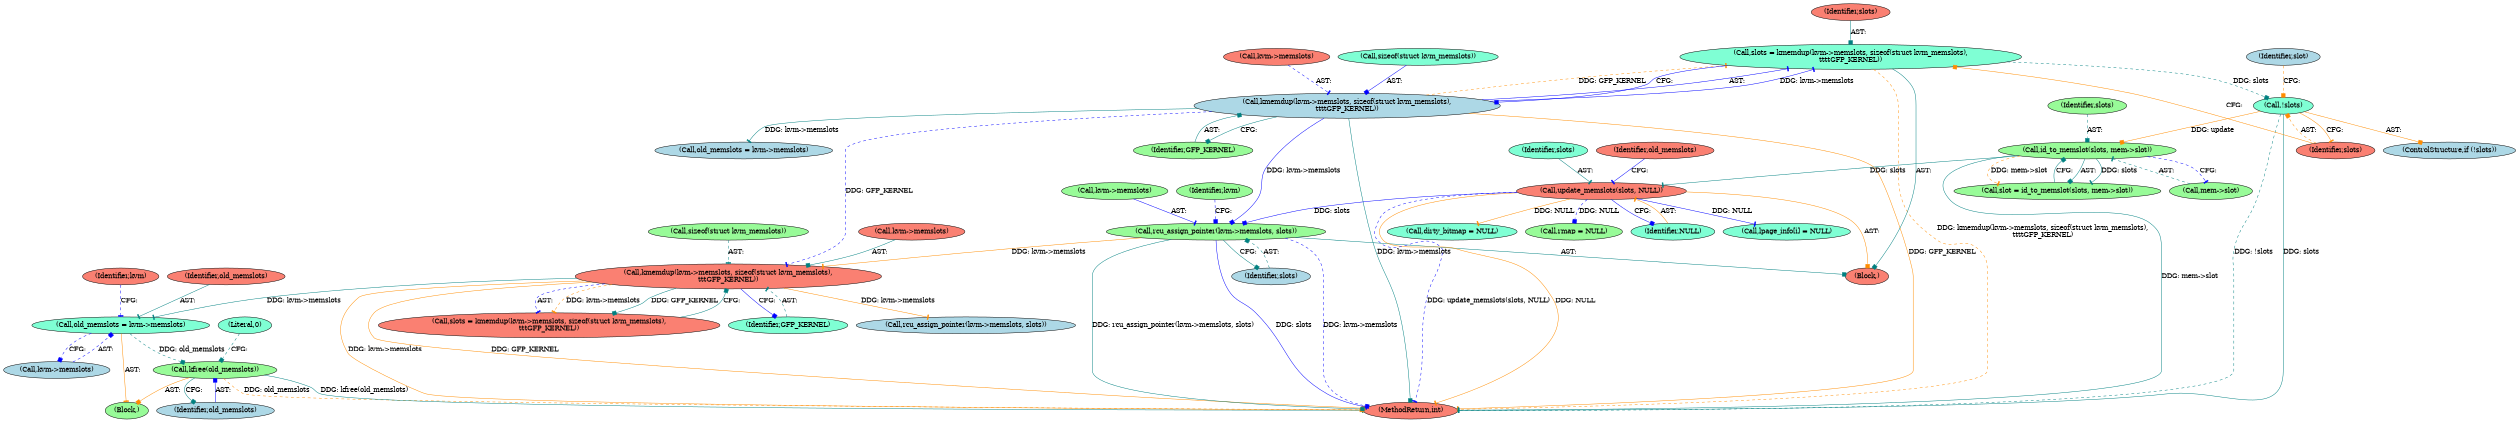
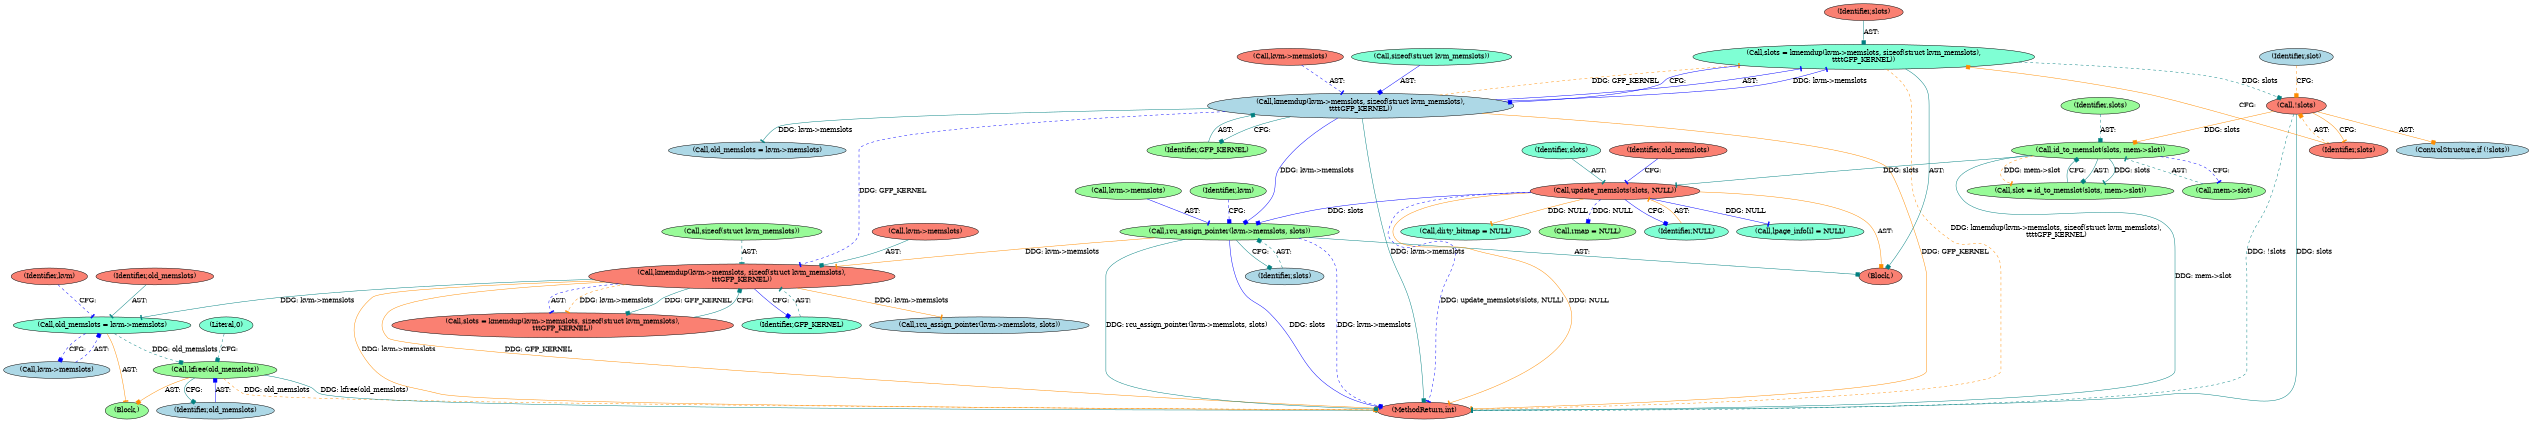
node "(Call,!slots)": fillcolor aquamarine -> salmon
edge "(Call,!slots)" -> "(Call,id_to_memslot(slots, mem->slot))": label "DDG: update" -> "DDG: slots"
